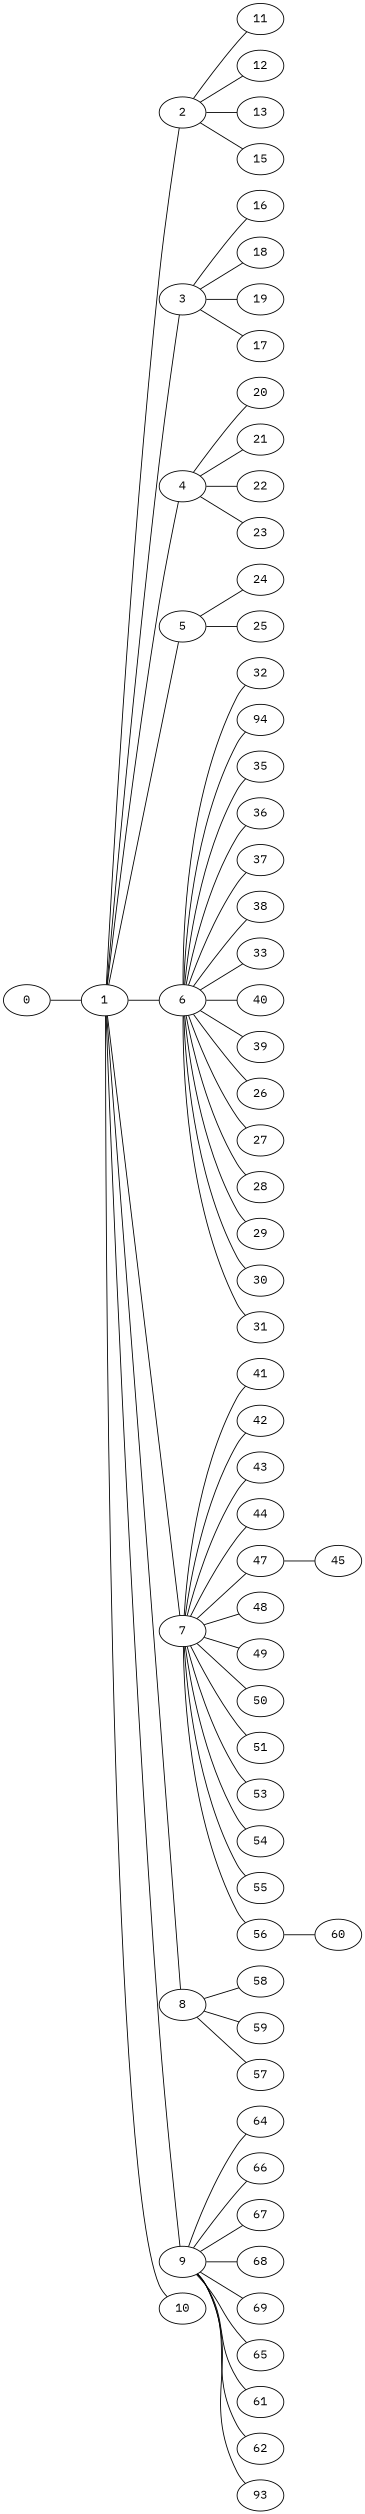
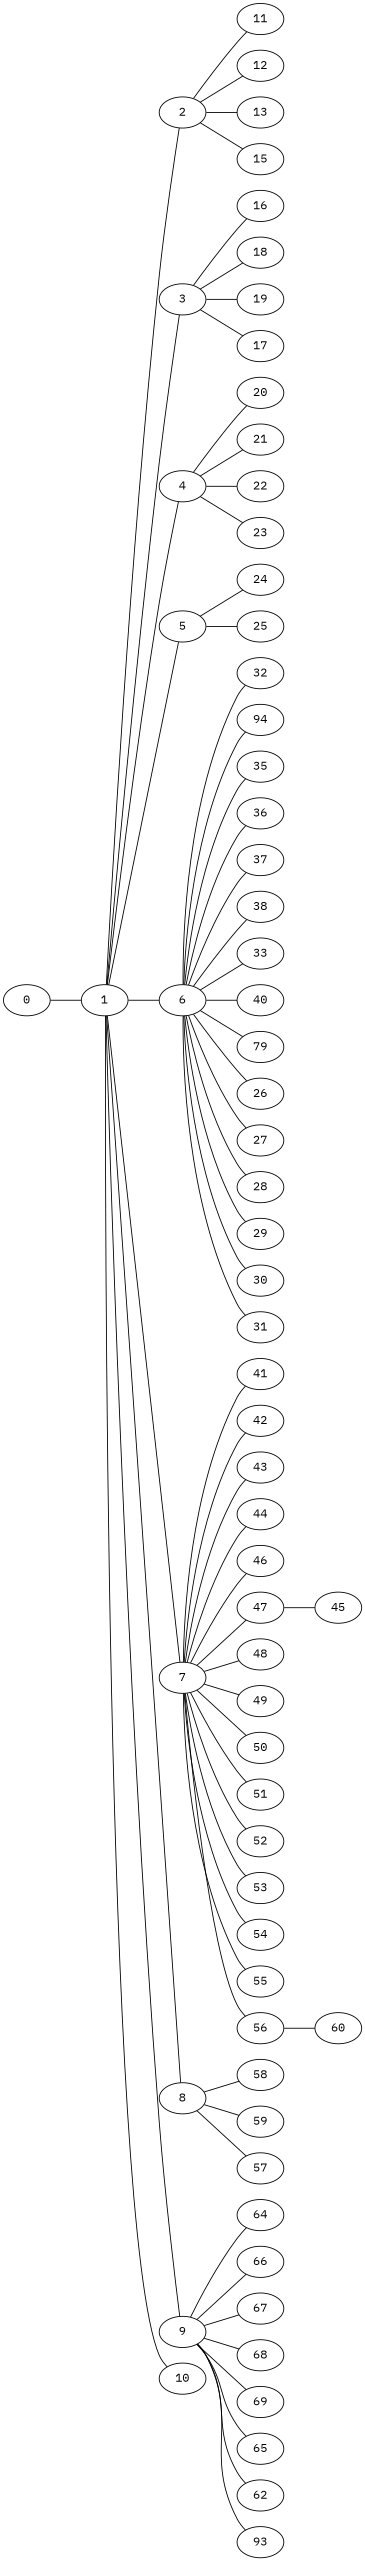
node "39": label "39" -> "79"
node "46": added
node "52": added
node "61": removed
